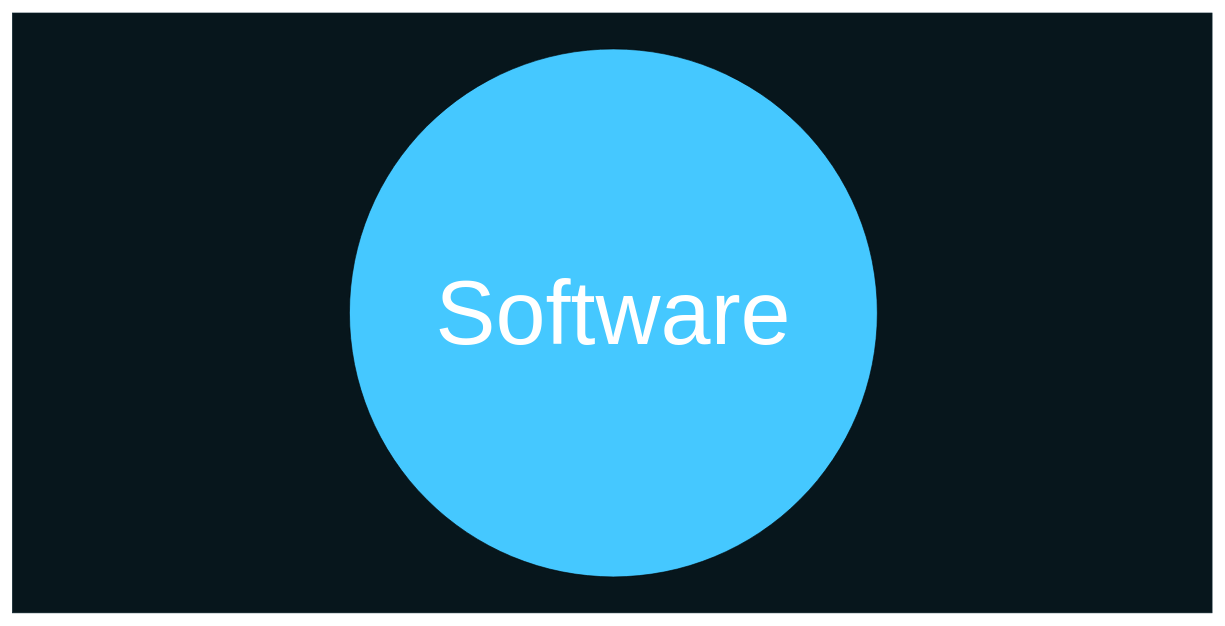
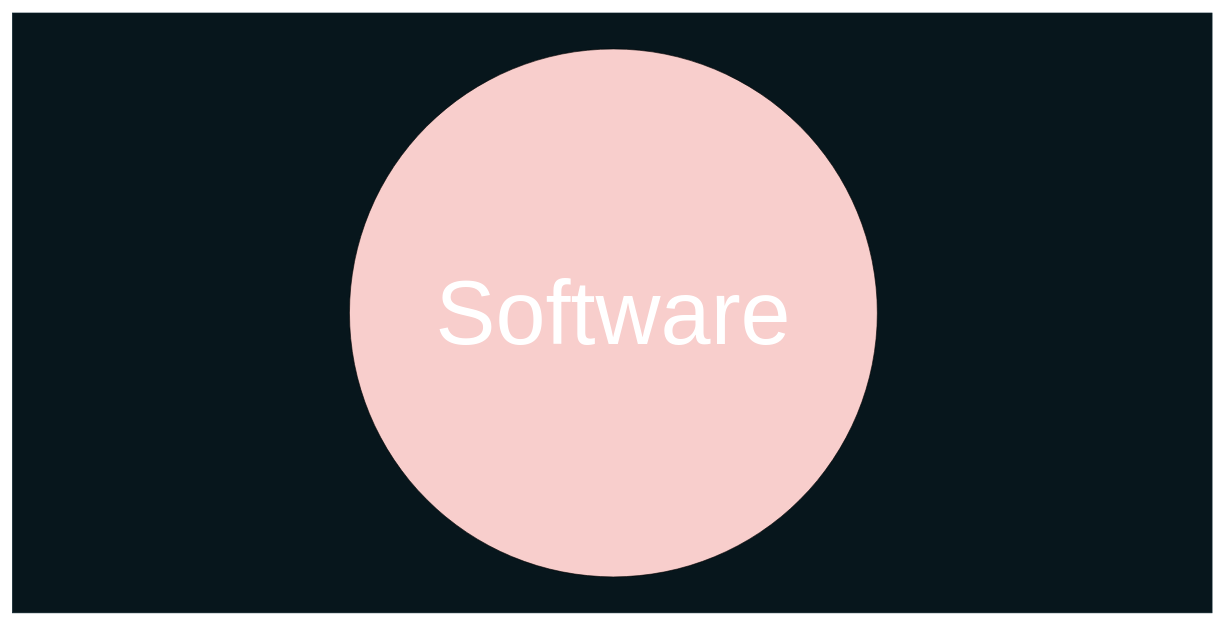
node "Software": fillcolor #45c8ff -> #f8cecc
